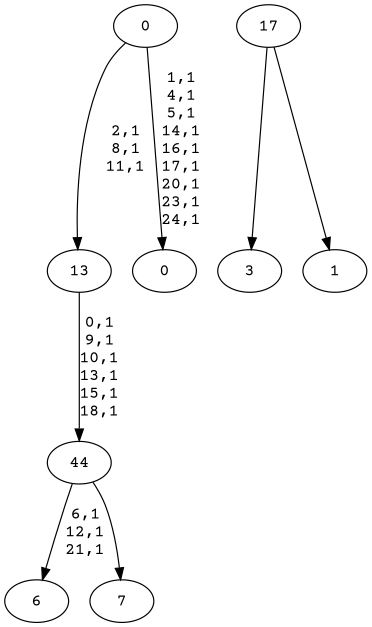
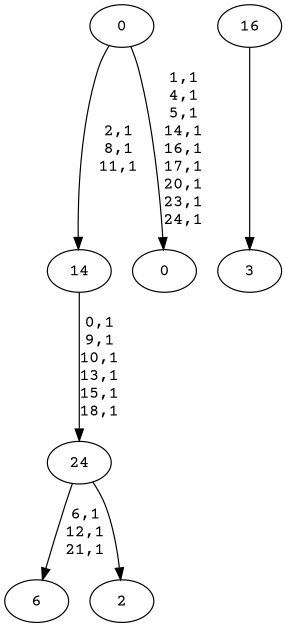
node "17": label "17" -> "16"
node "13": label "13" -> "14"
node "1": removed
node "44": label "44" -> "24"
node "7": label "7" -> "2"
